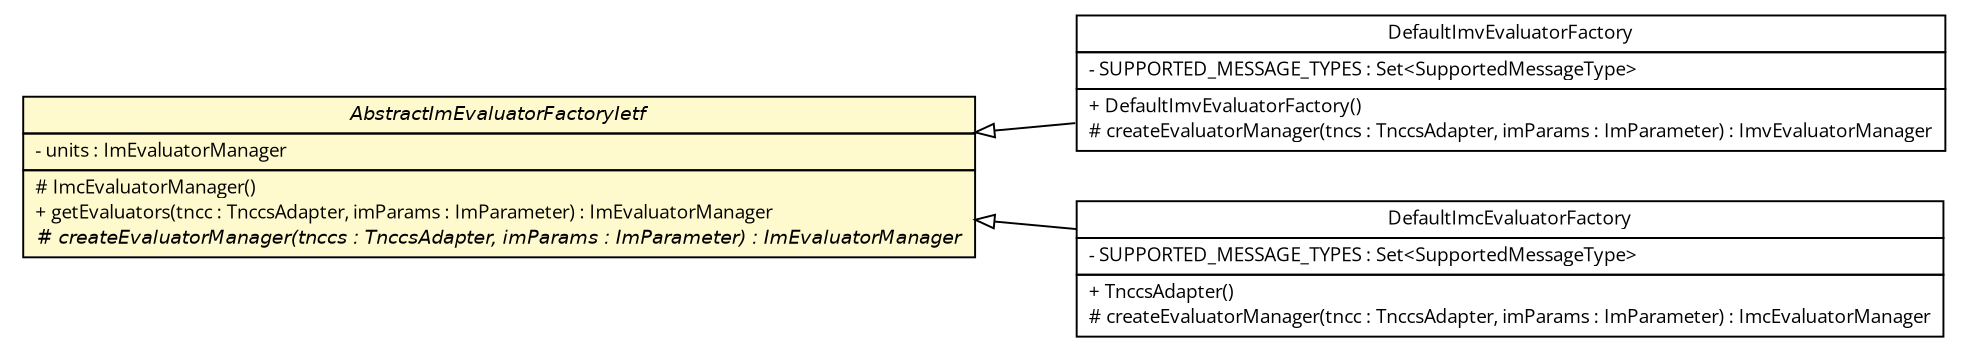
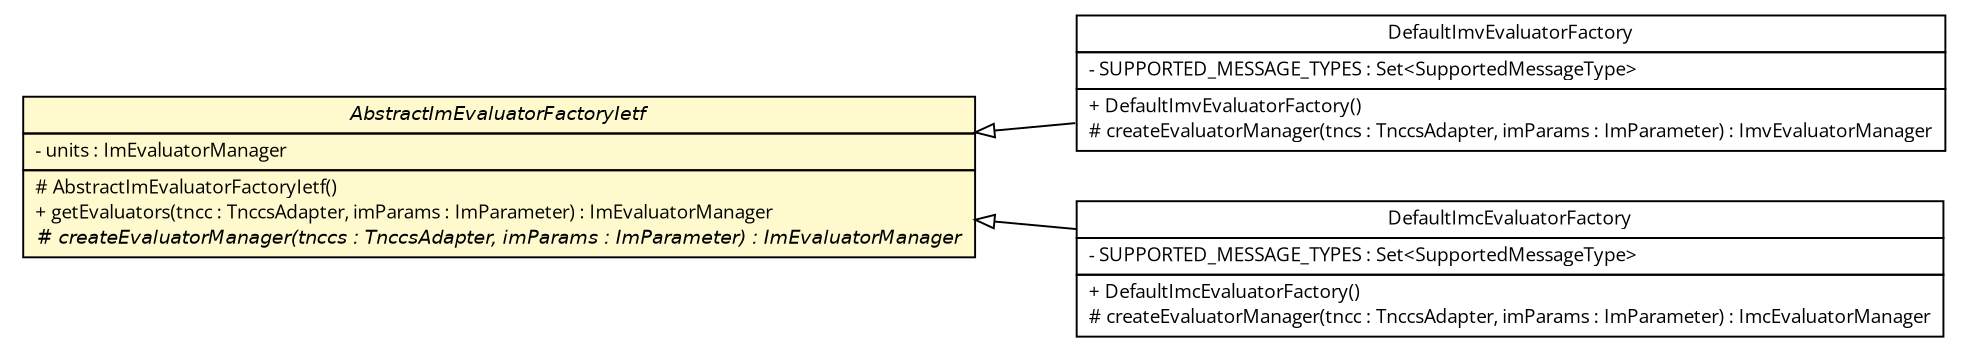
node "AbstractImEvaluatorFactoryIetf": text "# ImcEvaluatorManager()" -> "# AbstractImEvaluatorFactoryIetf()"
node "DefaultImcEvaluatorFactory": text "+ TnccsAdapter()" -> "+ DefaultImcEvaluatorFactory()"
